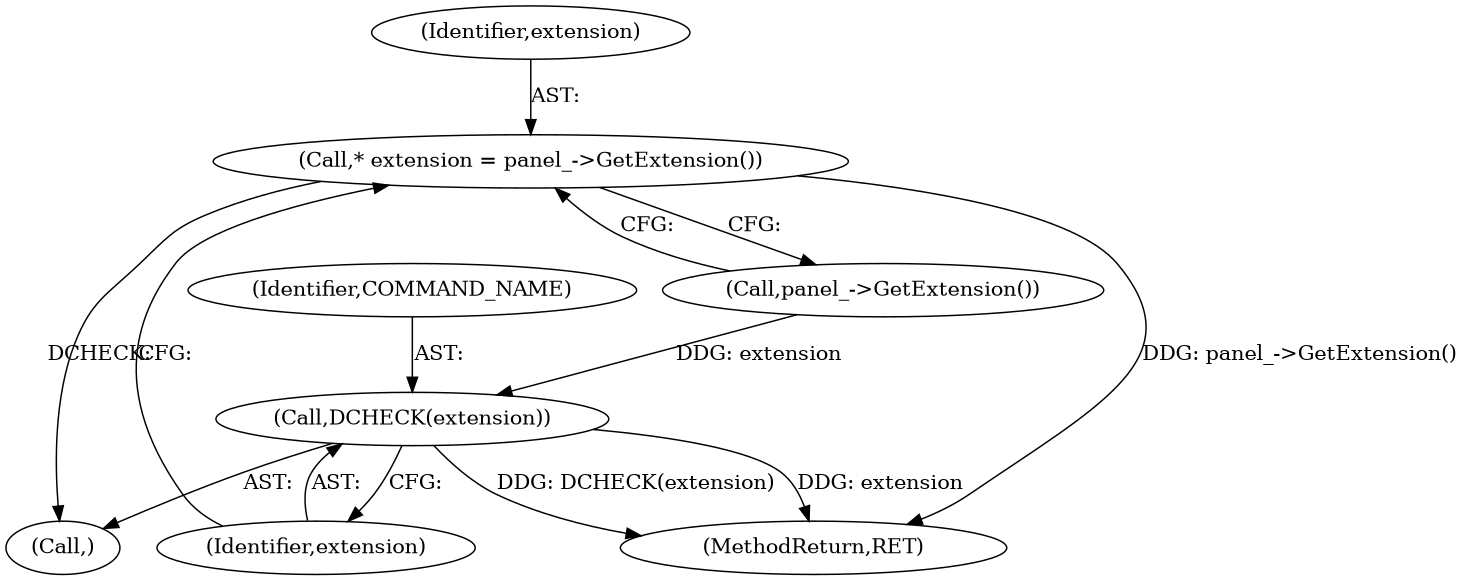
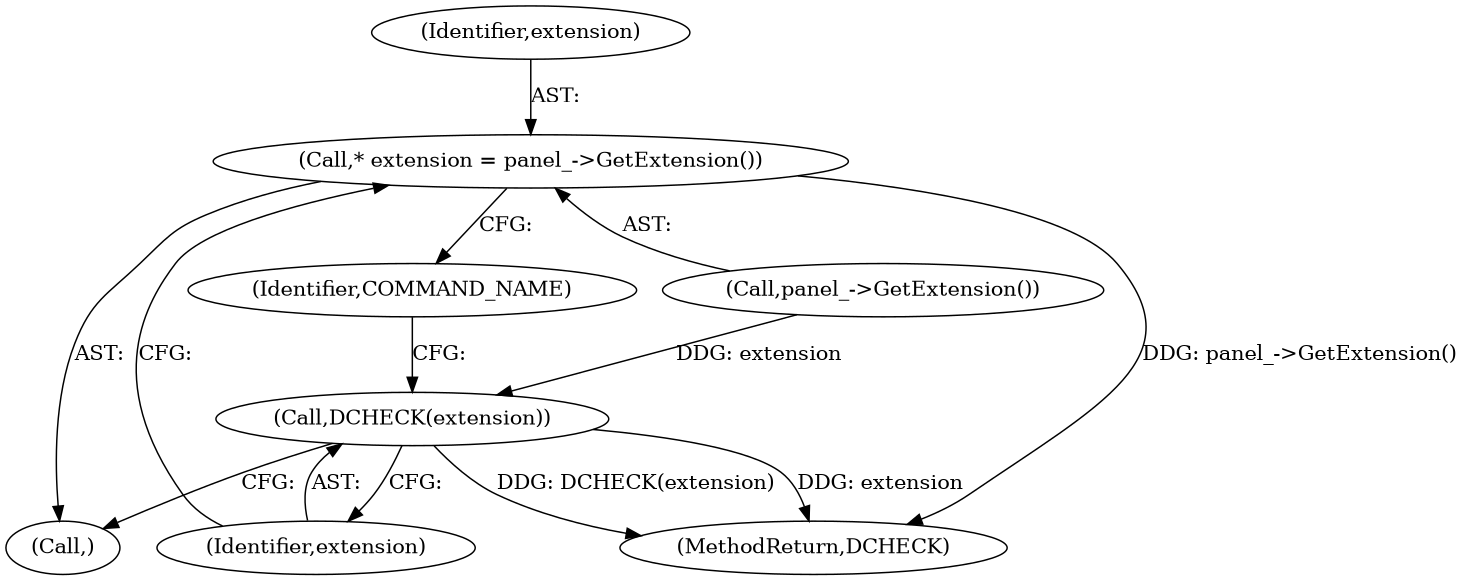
edge "(Call,* extension = panel_->GetExtension())" -> "(Call,panel_->GetExtension())": now "(Call,* extension = panel_->GetExtension())" -> "(Identifier,COMMAND_NAME)"
edge "(Call,panel_->GetExtension())" -> "(Call,* extension = panel_->GetExtension())": label "CFG: " -> "AST: "
edge "(Call,* extension = panel_->GetExtension())" -> "(Call,)": label "DCHECK: " -> "AST: "
edge "(Identifier,COMMAND_NAME)" -> "(Call,DCHECK(extension))": label "AST: " -> "CFG: "
edge "(Call,DCHECK(extension))" -> "(Call,)": label "AST: " -> "CFG: "
node "(MethodReturn,RET)": label "(MethodReturn,RET)" -> "(MethodReturn,DCHECK)"
